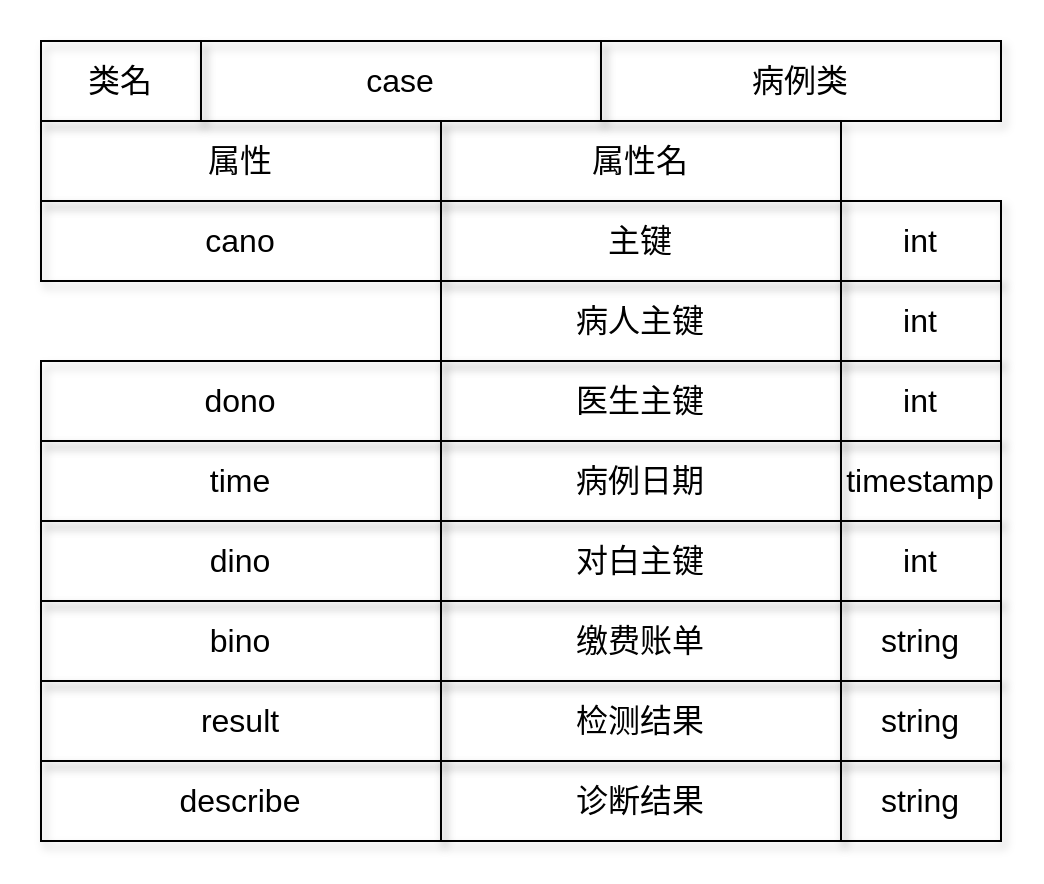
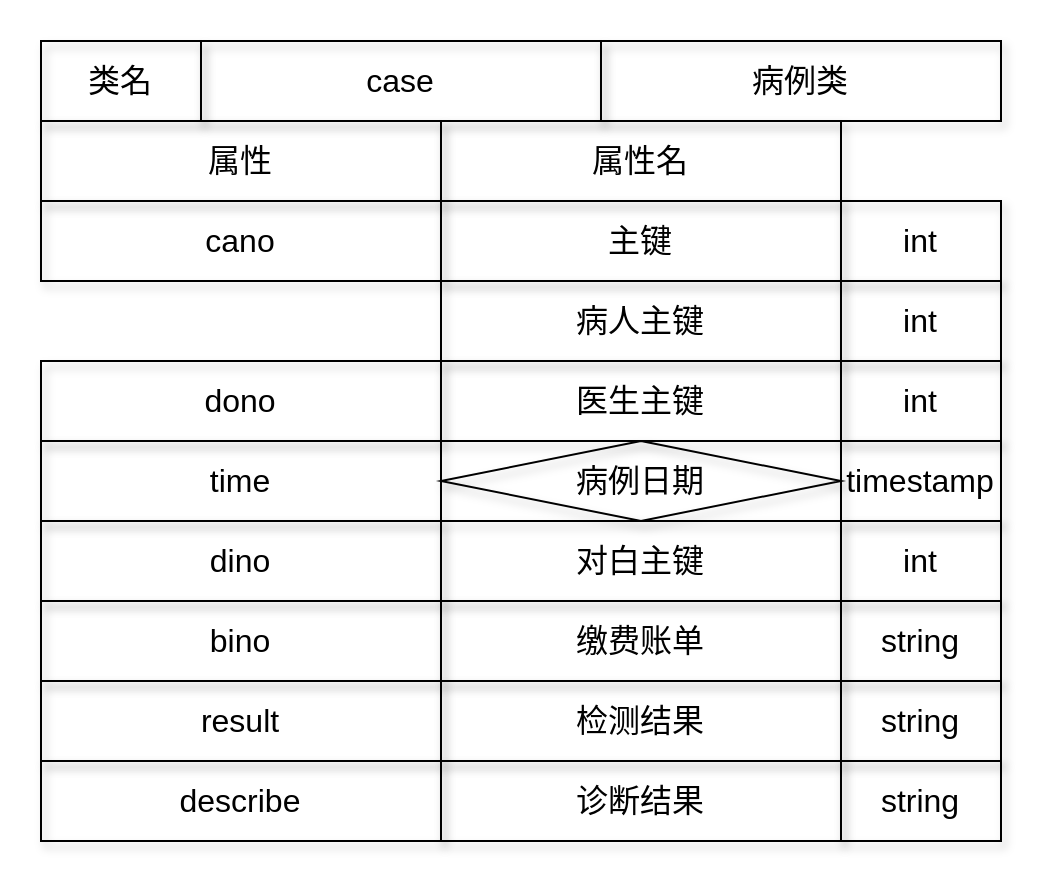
node "病例日期": shape rectangle -> diamond
